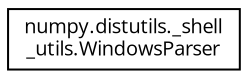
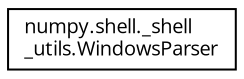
node "numpy.distutils._shell _utils.WindowsParser": label "numpy.distutils._shell _utils.WindowsParser" -> "numpy.shell._shell _utils.WindowsParser"
